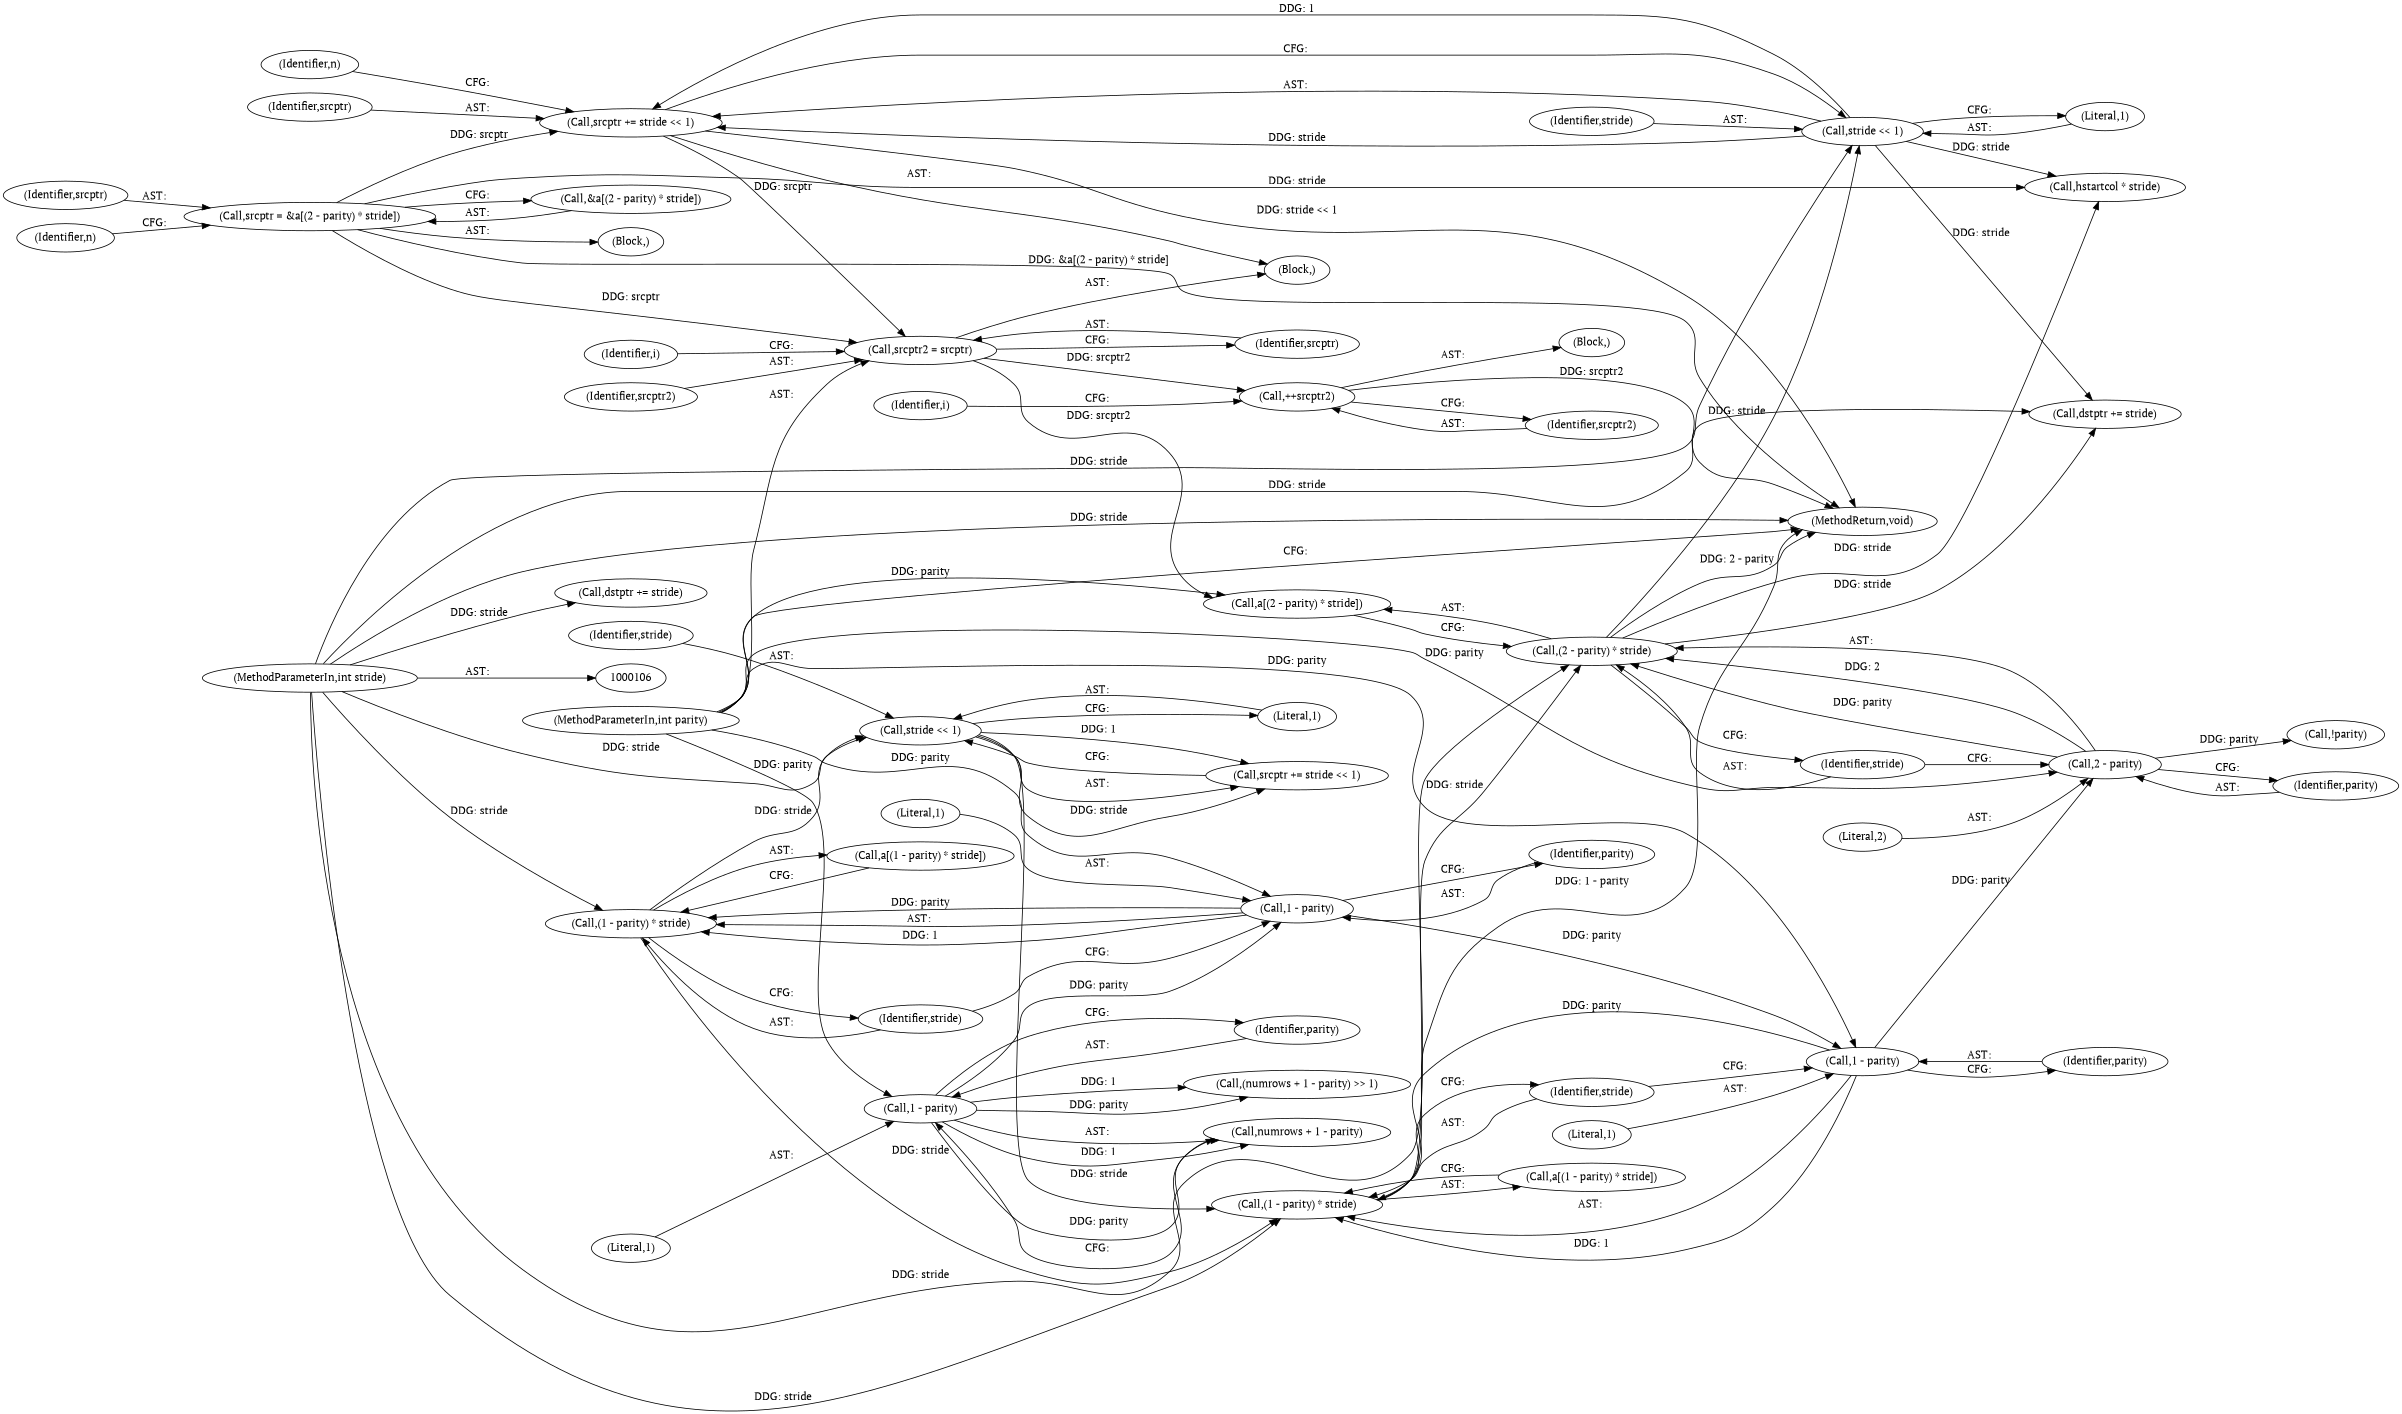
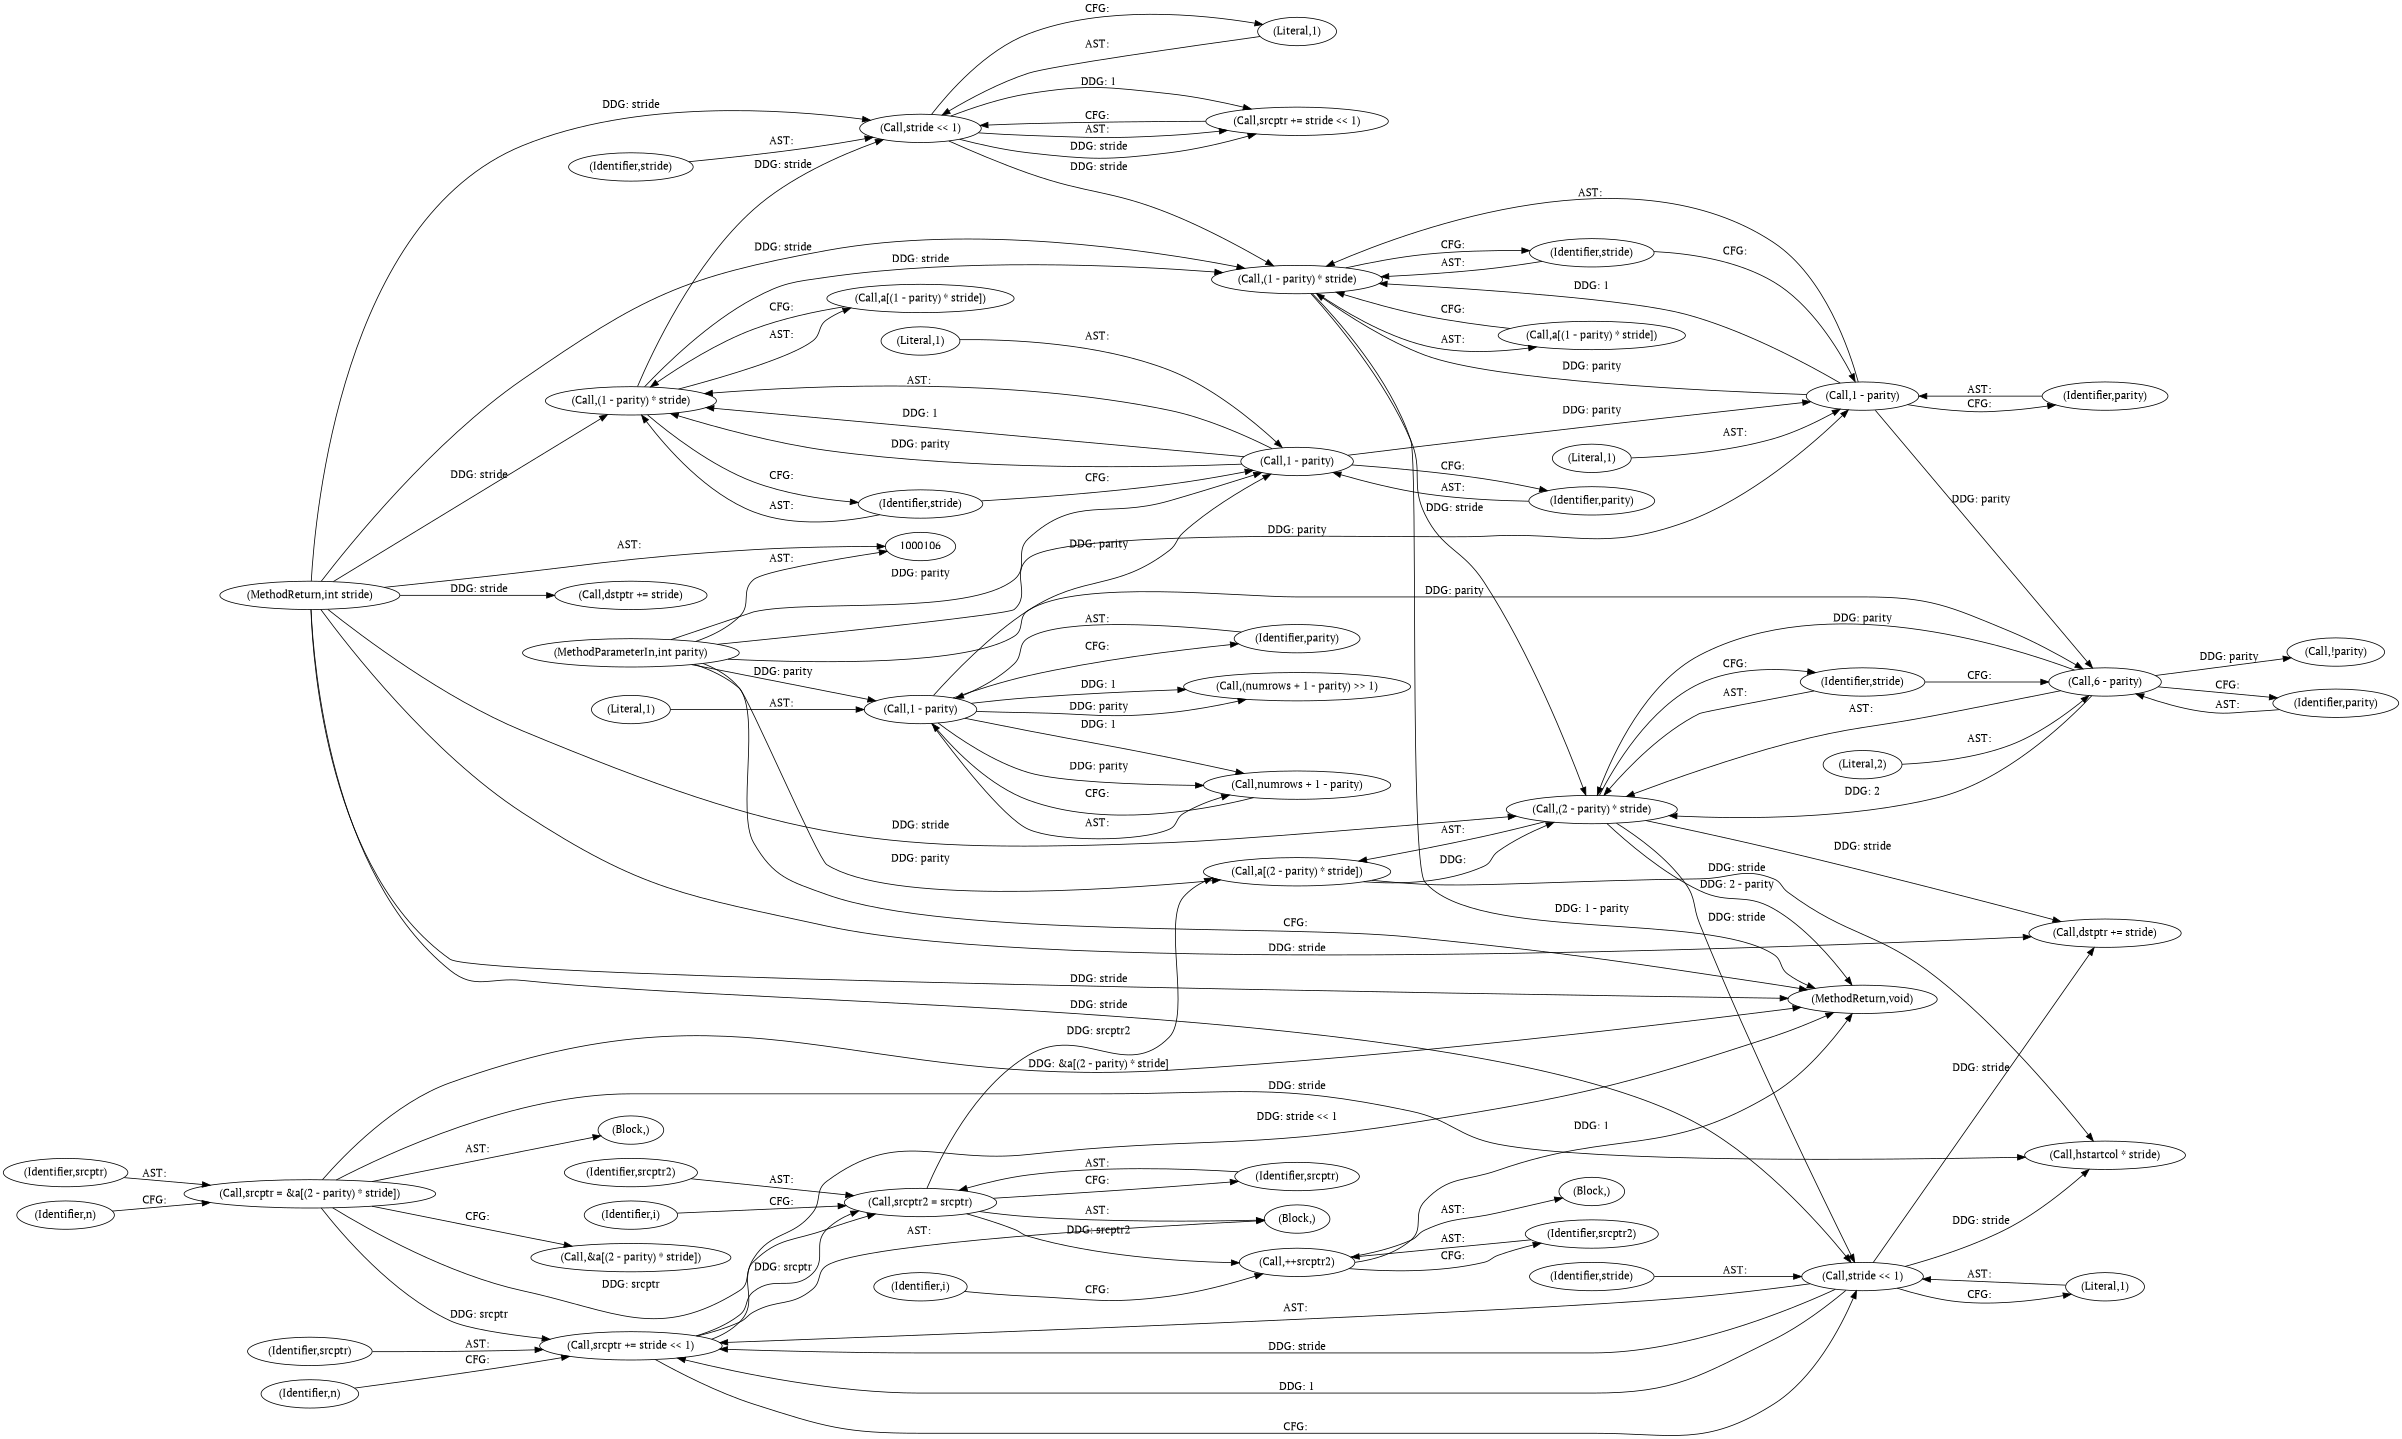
edge "(Call,&a[(2 - parity) * stride])" -> "(Call,srcptr = &a[(2 - parity) * stride])": removed, label "AST:"
edge "(Call,++srcptr2)" -> "(MethodReturn,void)": label "DDG: srcptr2" -> "DDG: 1"
edge "(MethodParameterIn,int parity)" -> "(Call,srcptr2 = srcptr)": now "(MethodParameterIn,int parity)" -> "1000106"
edge "(Call,(2 - parity) * stride)" -> "(Call,hstartcol * stride)": now "(Call,a[(2 - parity) * stride])" -> "(Call,hstartcol * stride)"
edge "(Call,a[(2 - parity) * stride])" -> "(Call,(2 - parity) * stride)": label "CFG: " -> "DDG: "
node "(MethodParameterIn,int stride)": label "(MethodParameterIn,int stride)" -> "(MethodReturn,int stride)"
node "(Call,2 - parity)": label "(Call,2 - parity)" -> "(Call,6 - parity)"
